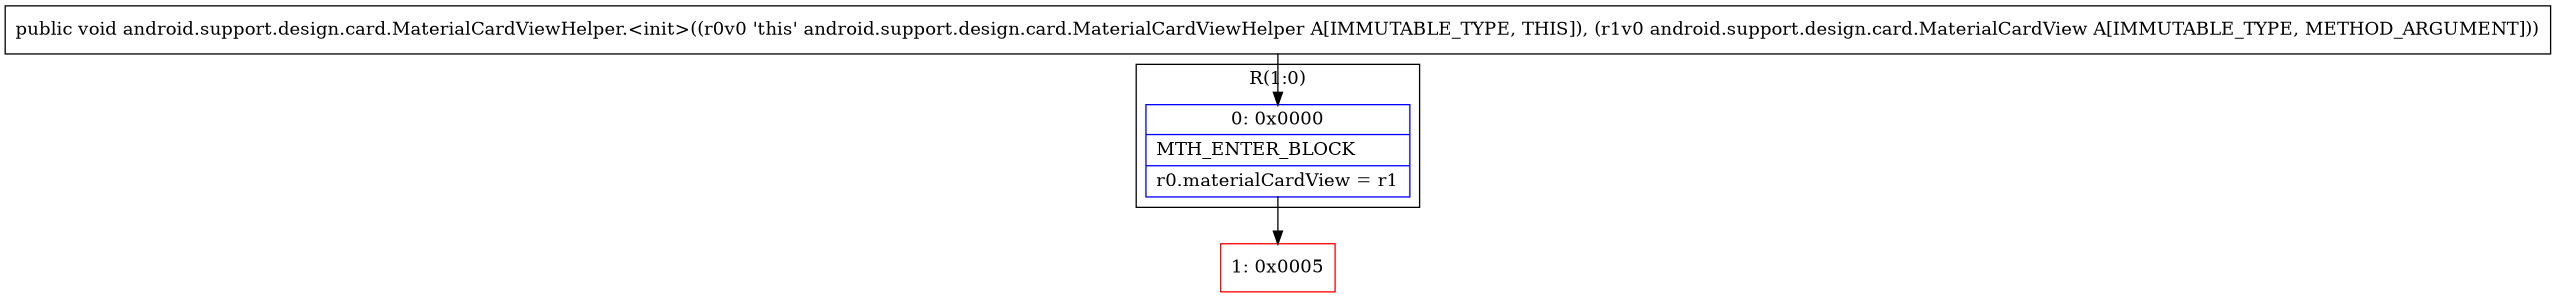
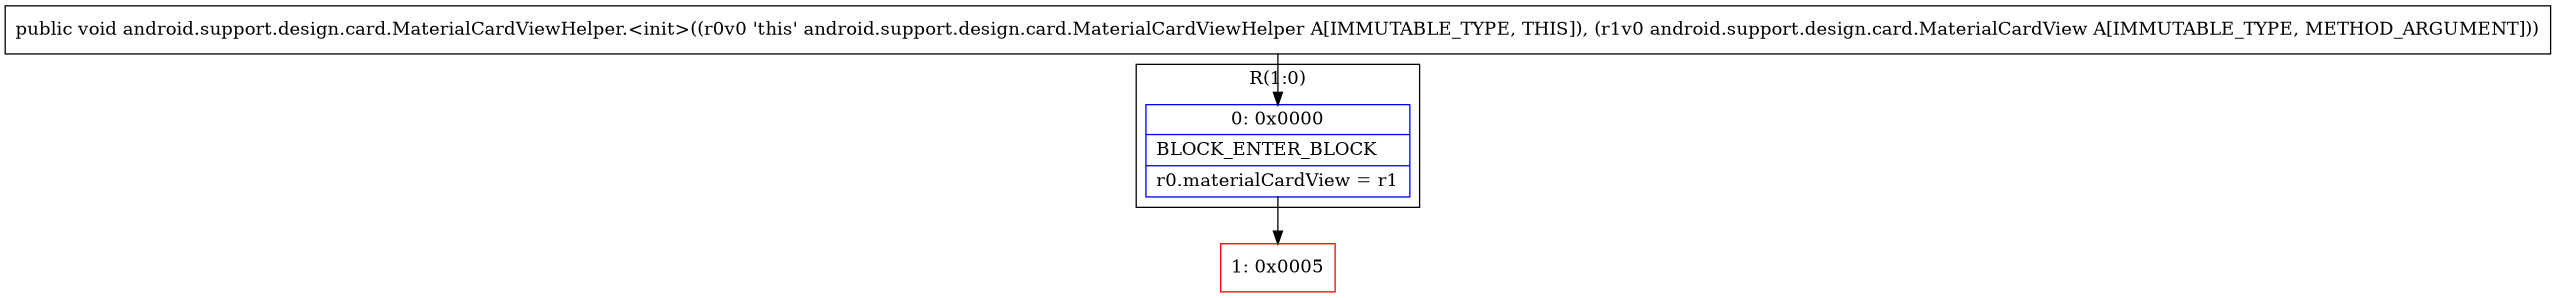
node "0: 0x0000": text "MTH_ENTER_BLOCK" -> "BLOCK_ENTER_BLOCK"
